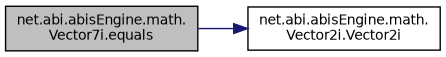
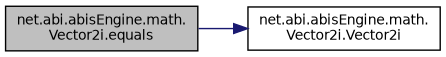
node "net.abi.abisEngine.math. Vector7i.equals": label "net.abi.abisEngine.math. Vector7i.equals" -> "net.abi.abisEngine.math. Vector2i.equals"
